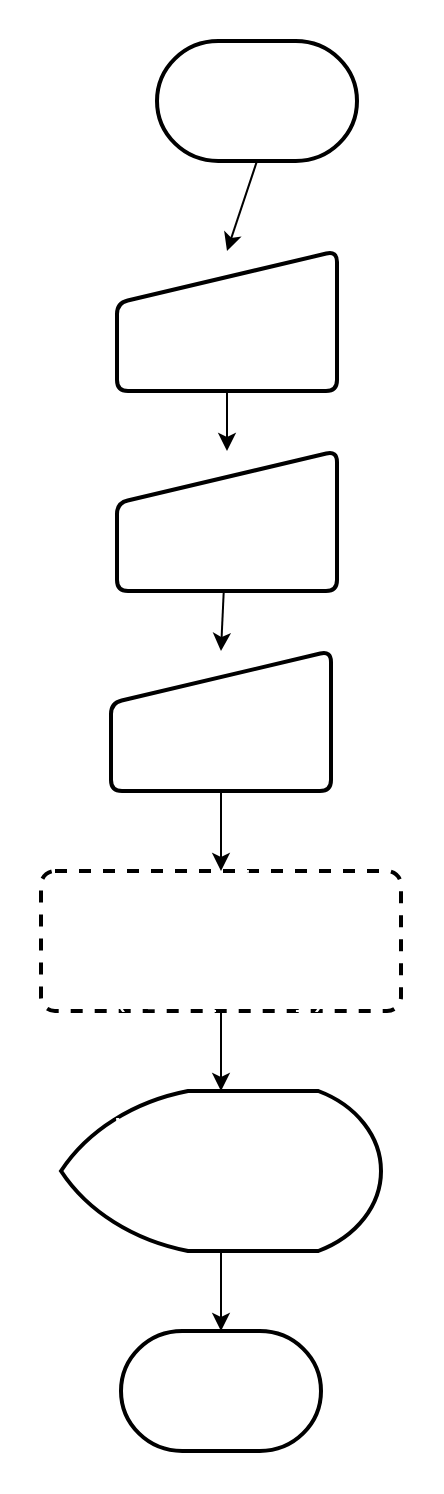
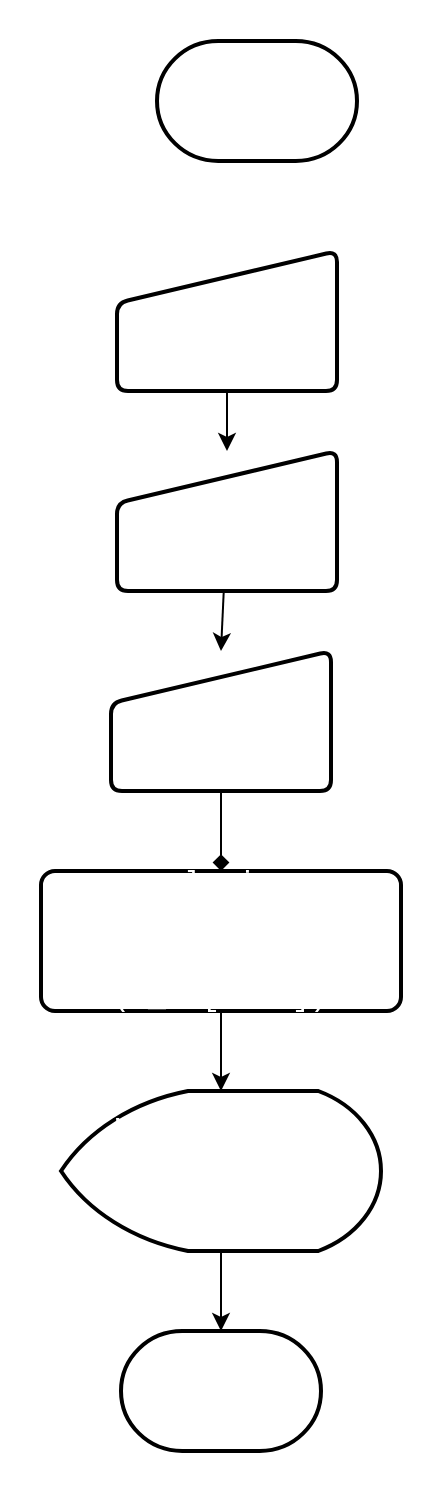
edge "start" -> "f_login": removed
edge "s_id" -> "sy_login = (f_name[0:3]) + (l_name[0:3]) + (s_id[-3::])": arrowhead classic -> diamond
node "sy_login = (f_name[0:3]) + (l_name[0:3]) + (s_id[-3::])": style dashed -> solid
